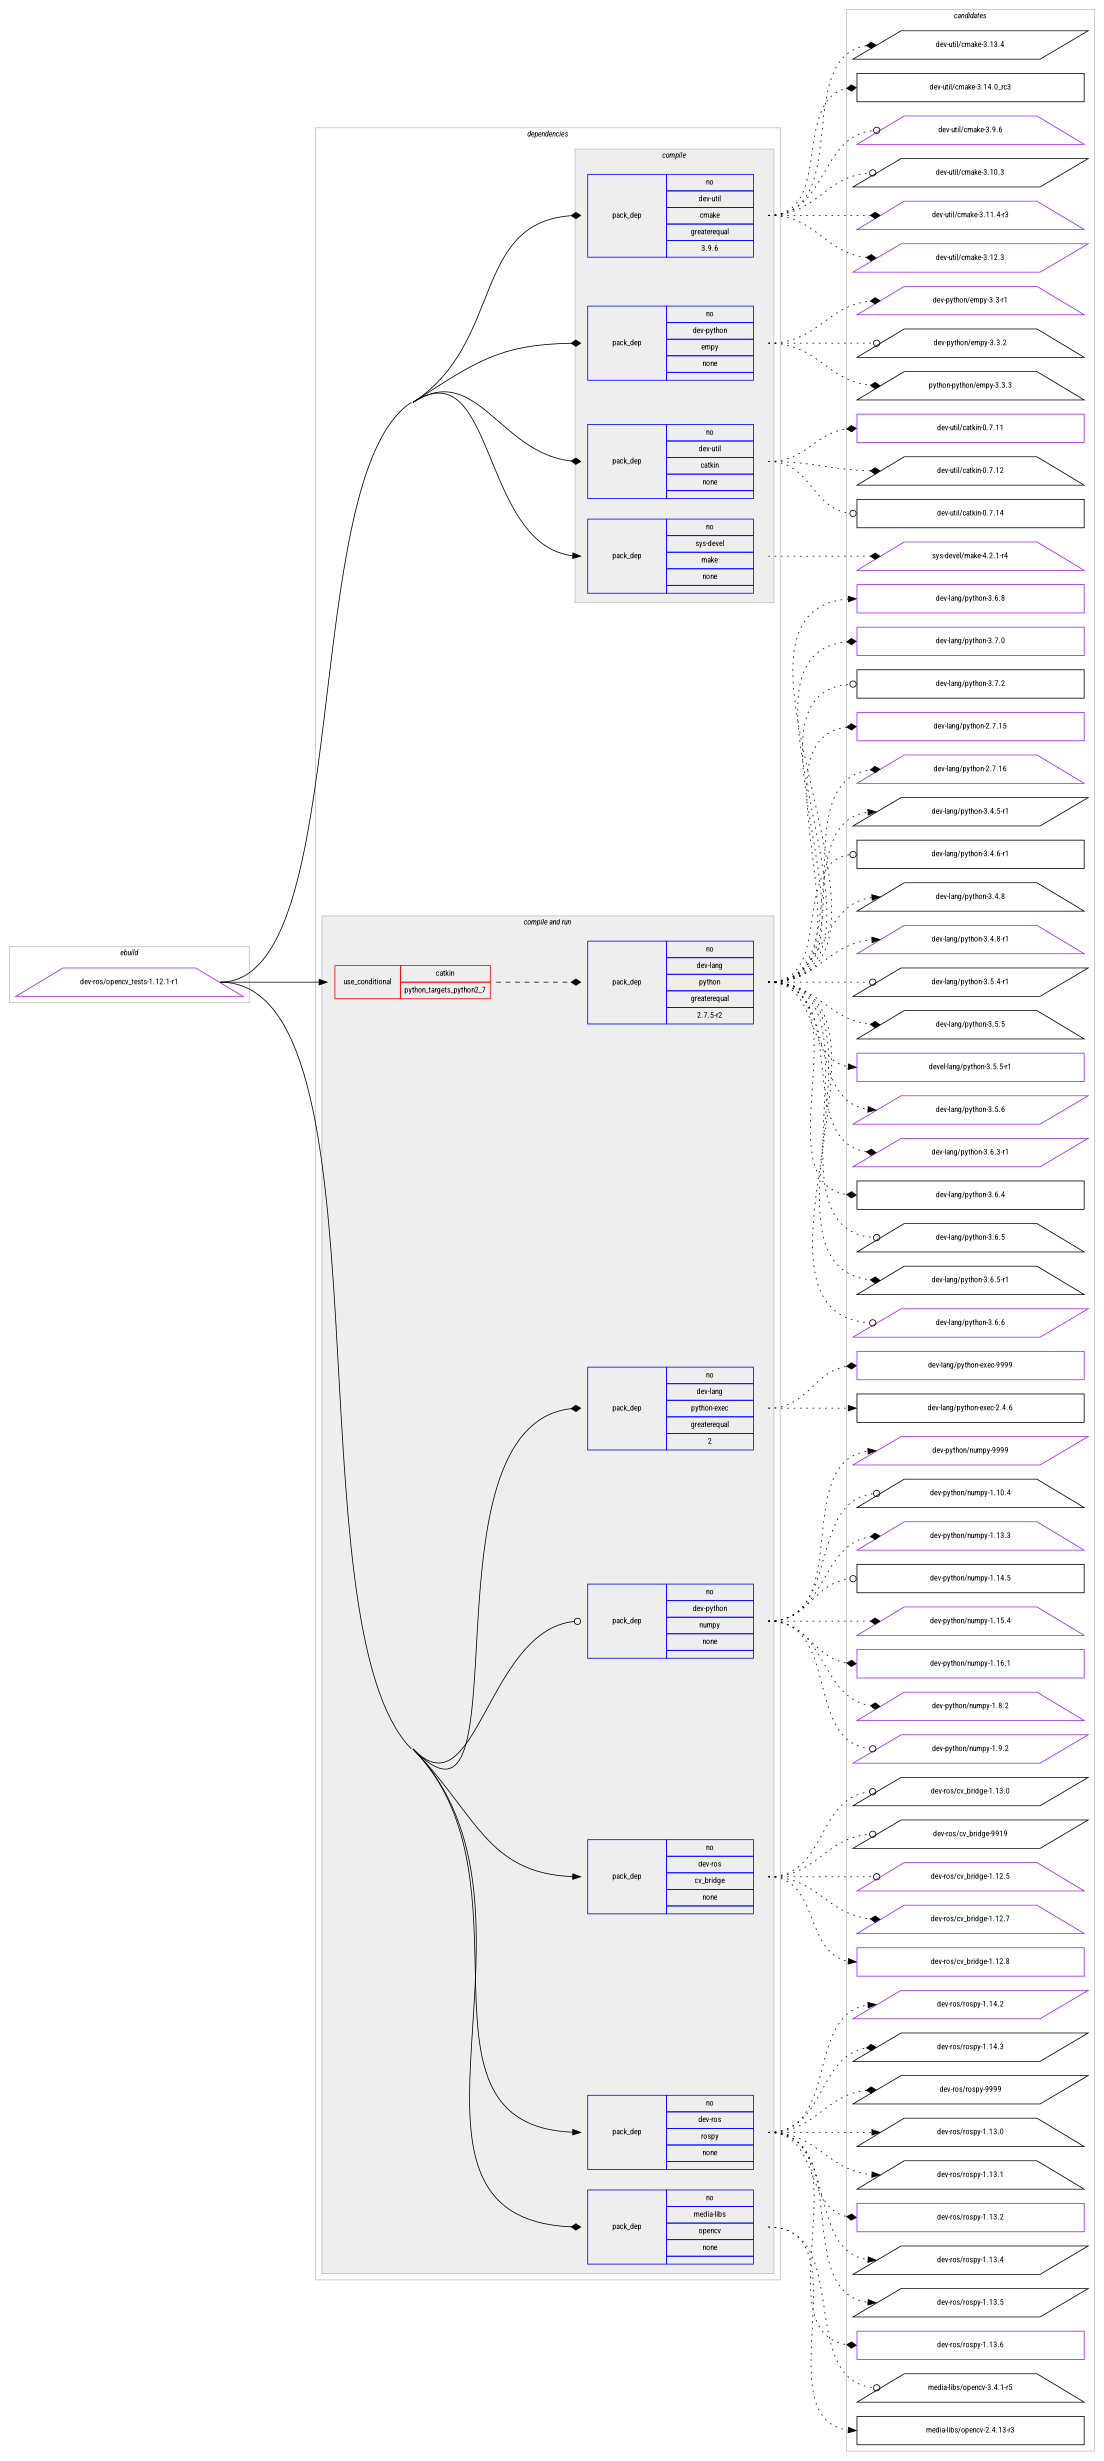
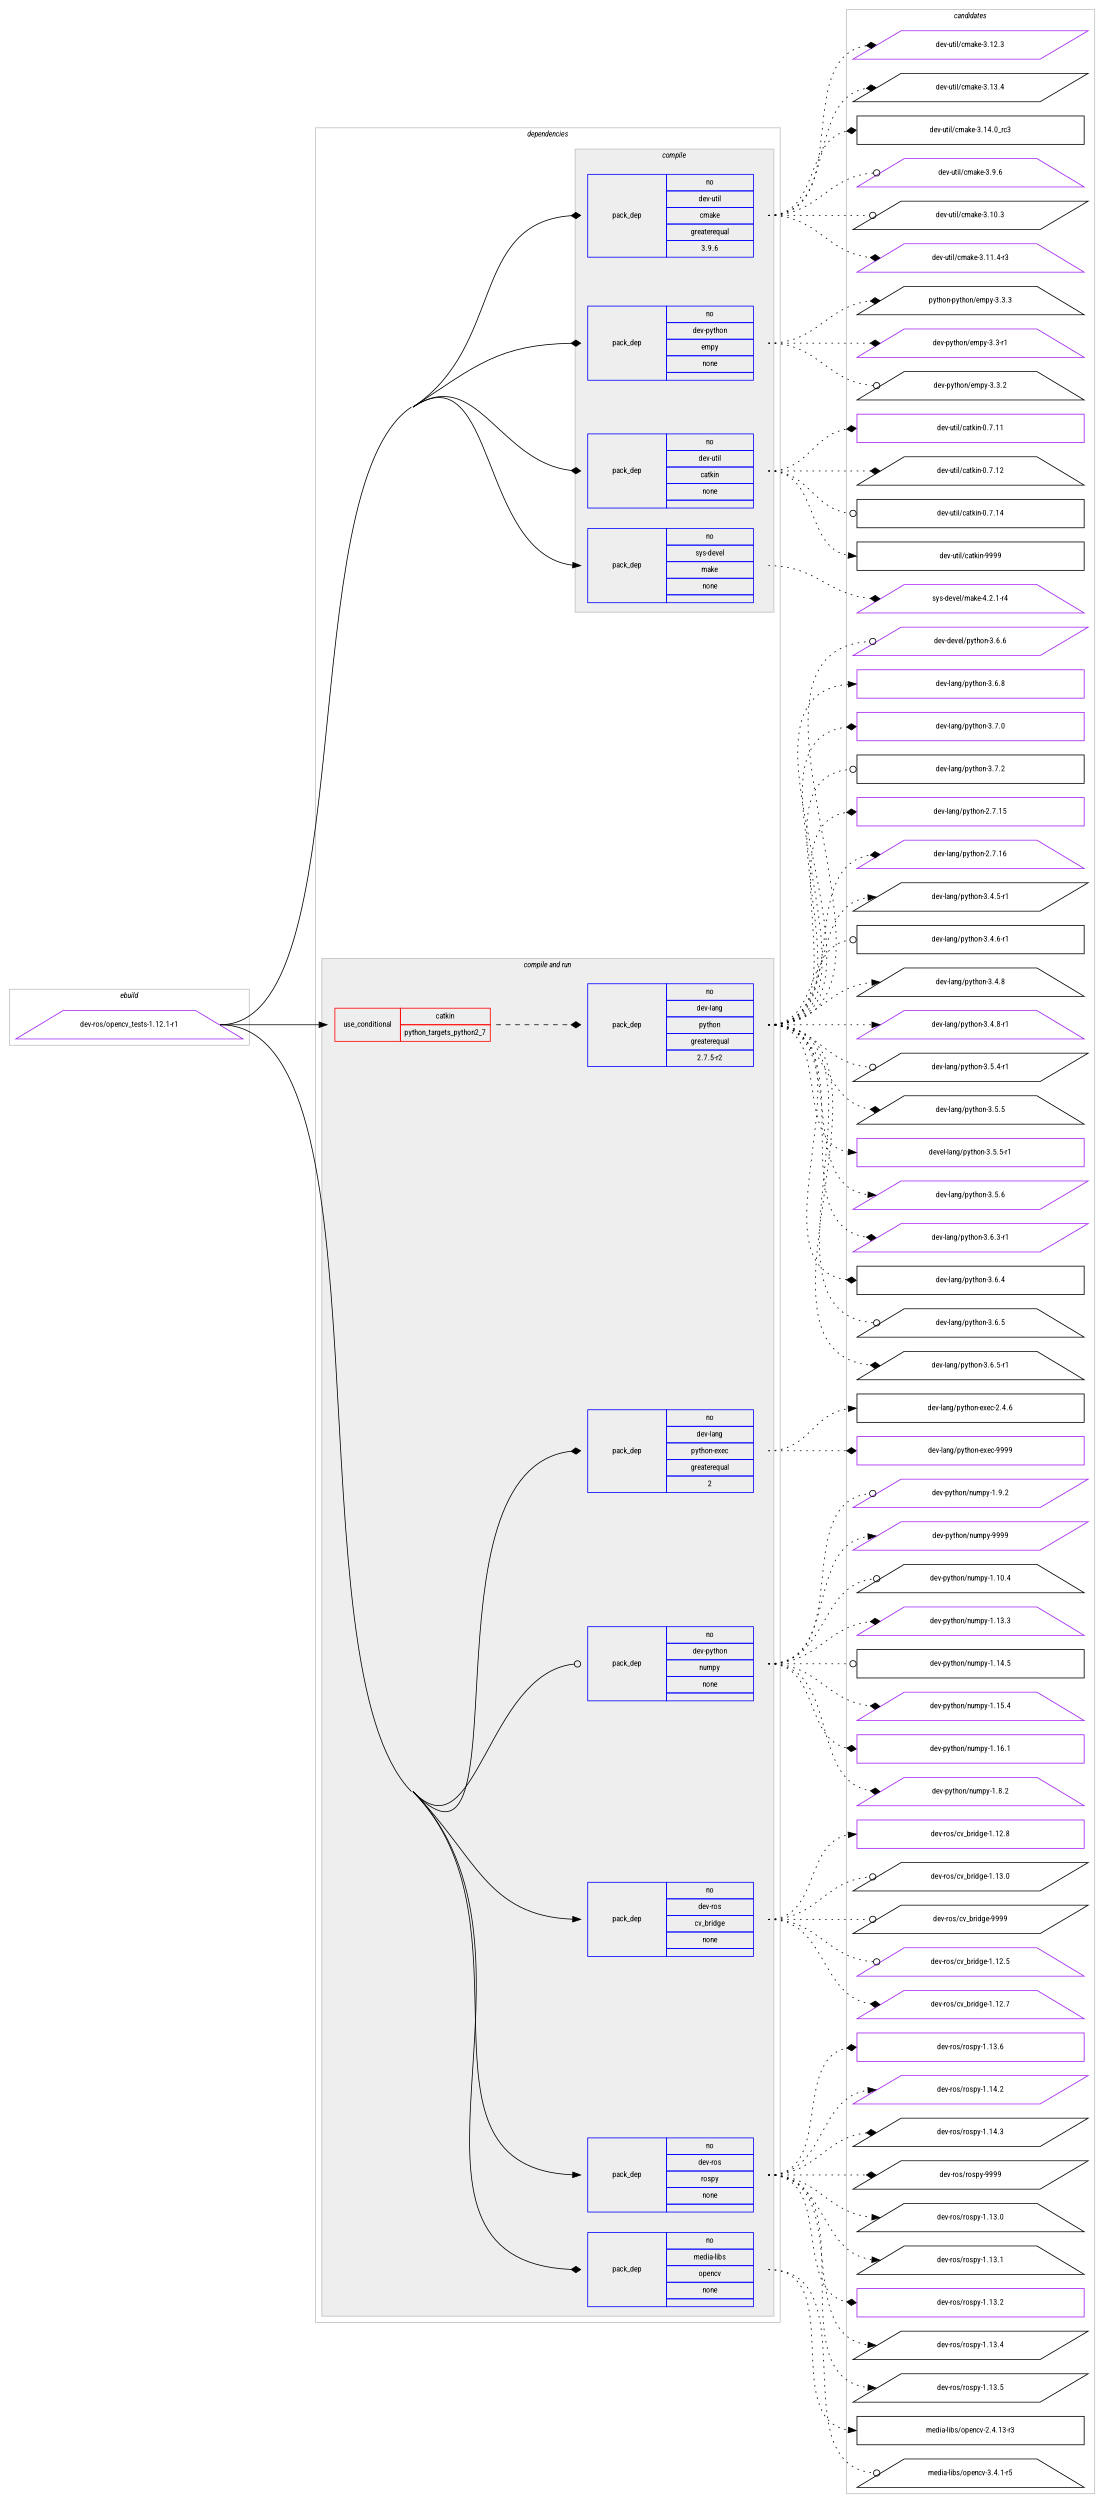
node "dev-util/catkin-9999": added
node "dev-lang/python-3.6.6": label "dev-lang/python-3.6.6" -> "dev-devel/python-3.6.6"
node "dev-ros/cv_bridge-9919": label "dev-ros/cv_bridge-9919" -> "dev-ros/cv_bridge-9999"
